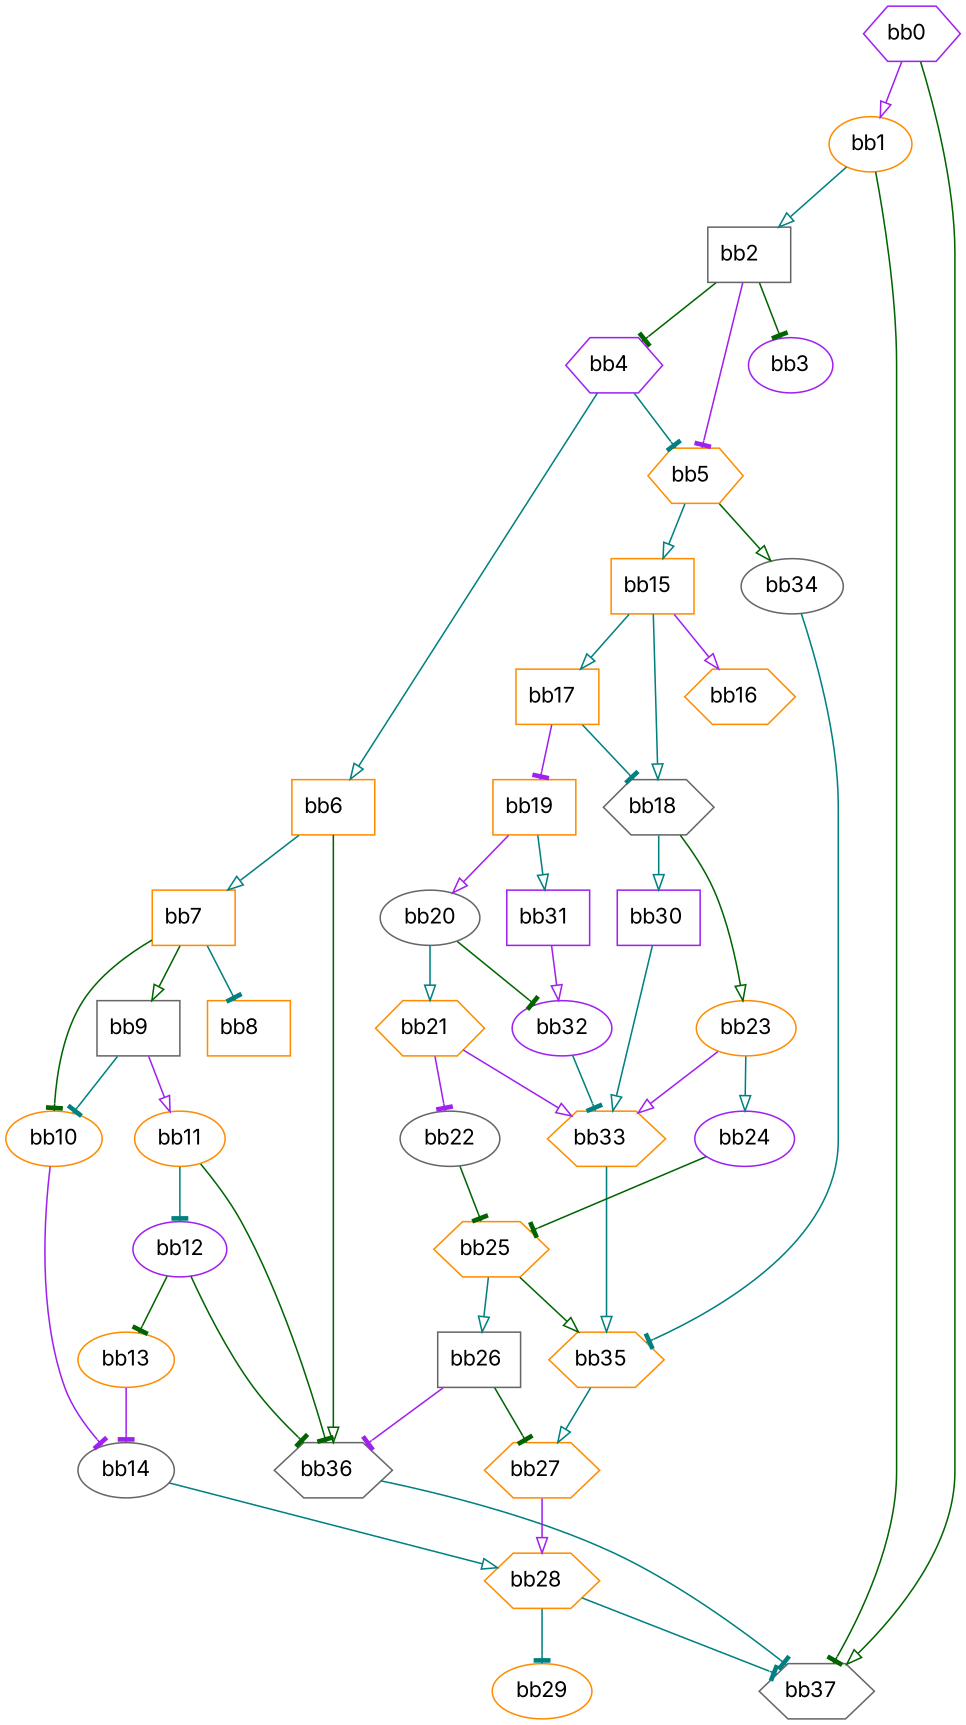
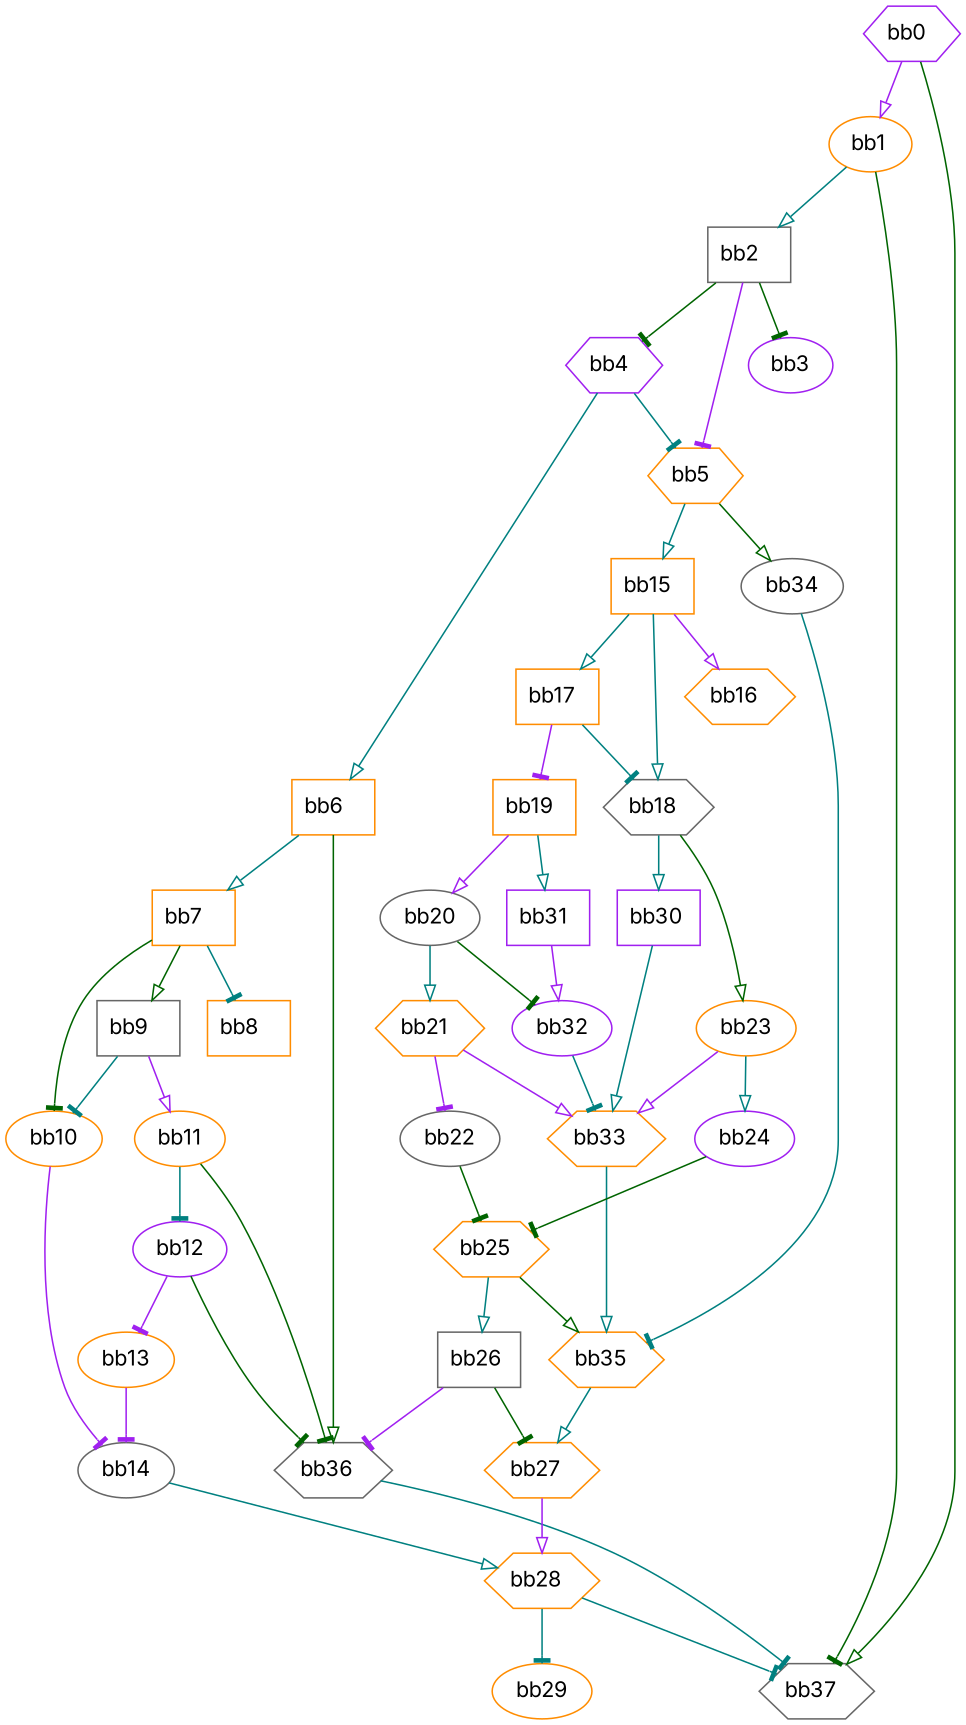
edge "bb12" -> "bb13": color darkgreen -> purple
